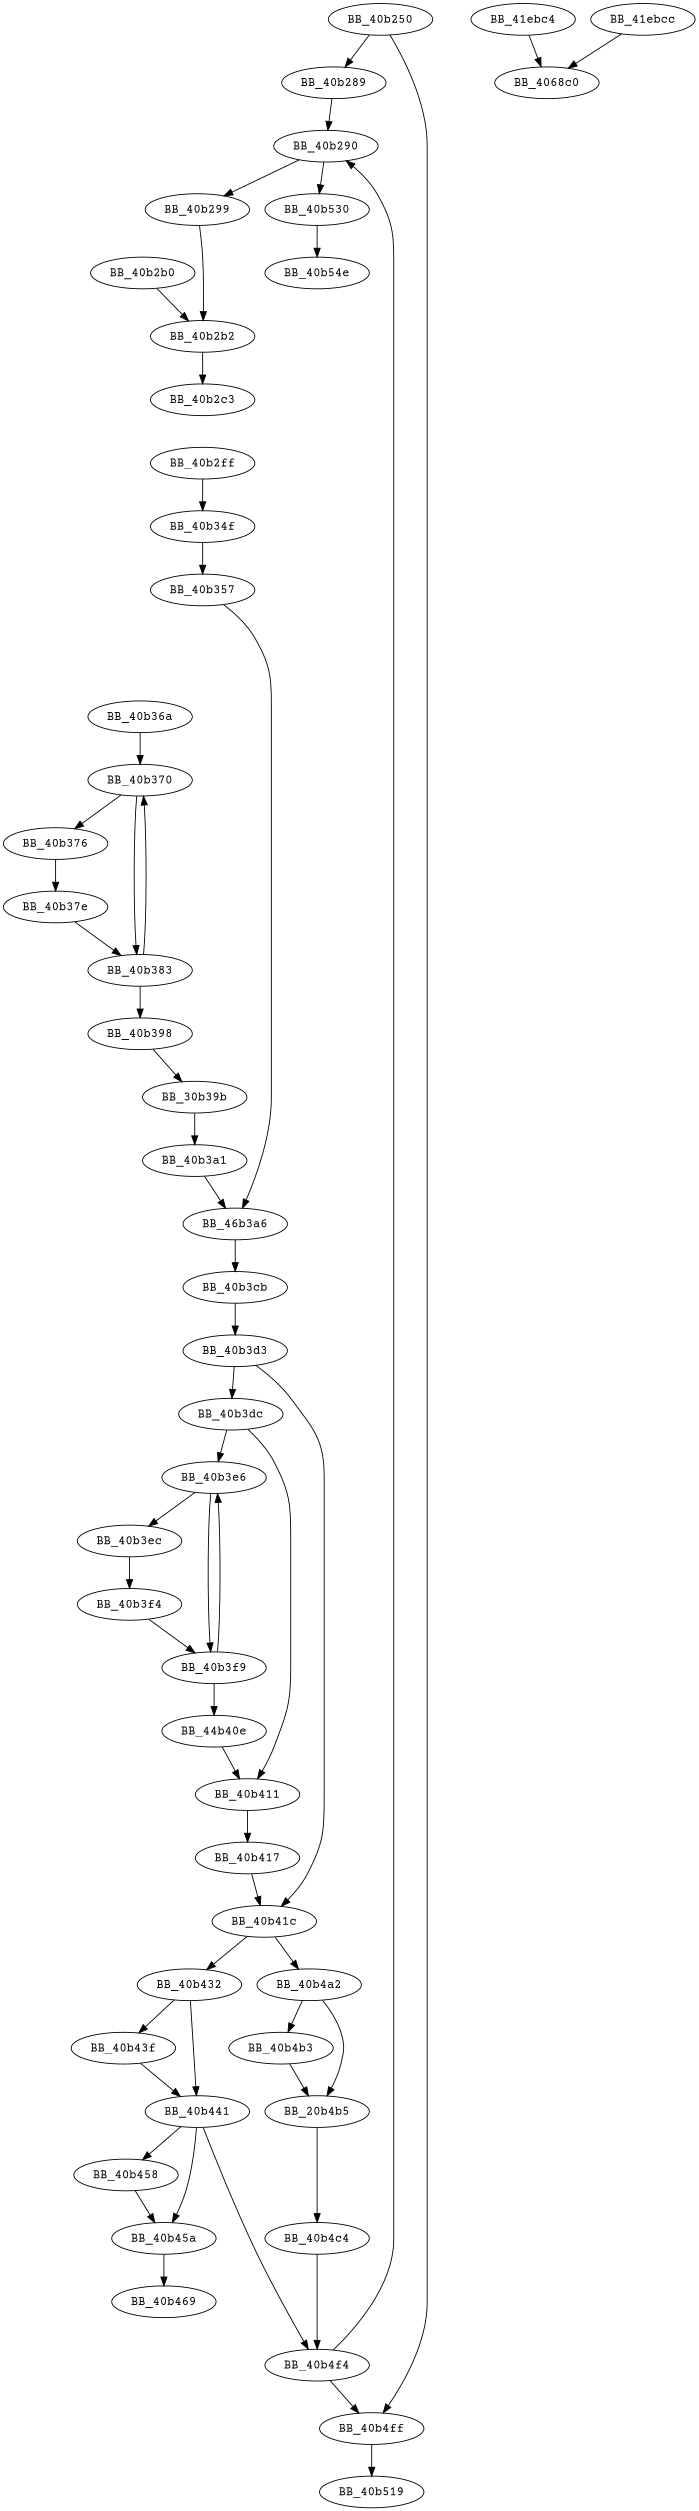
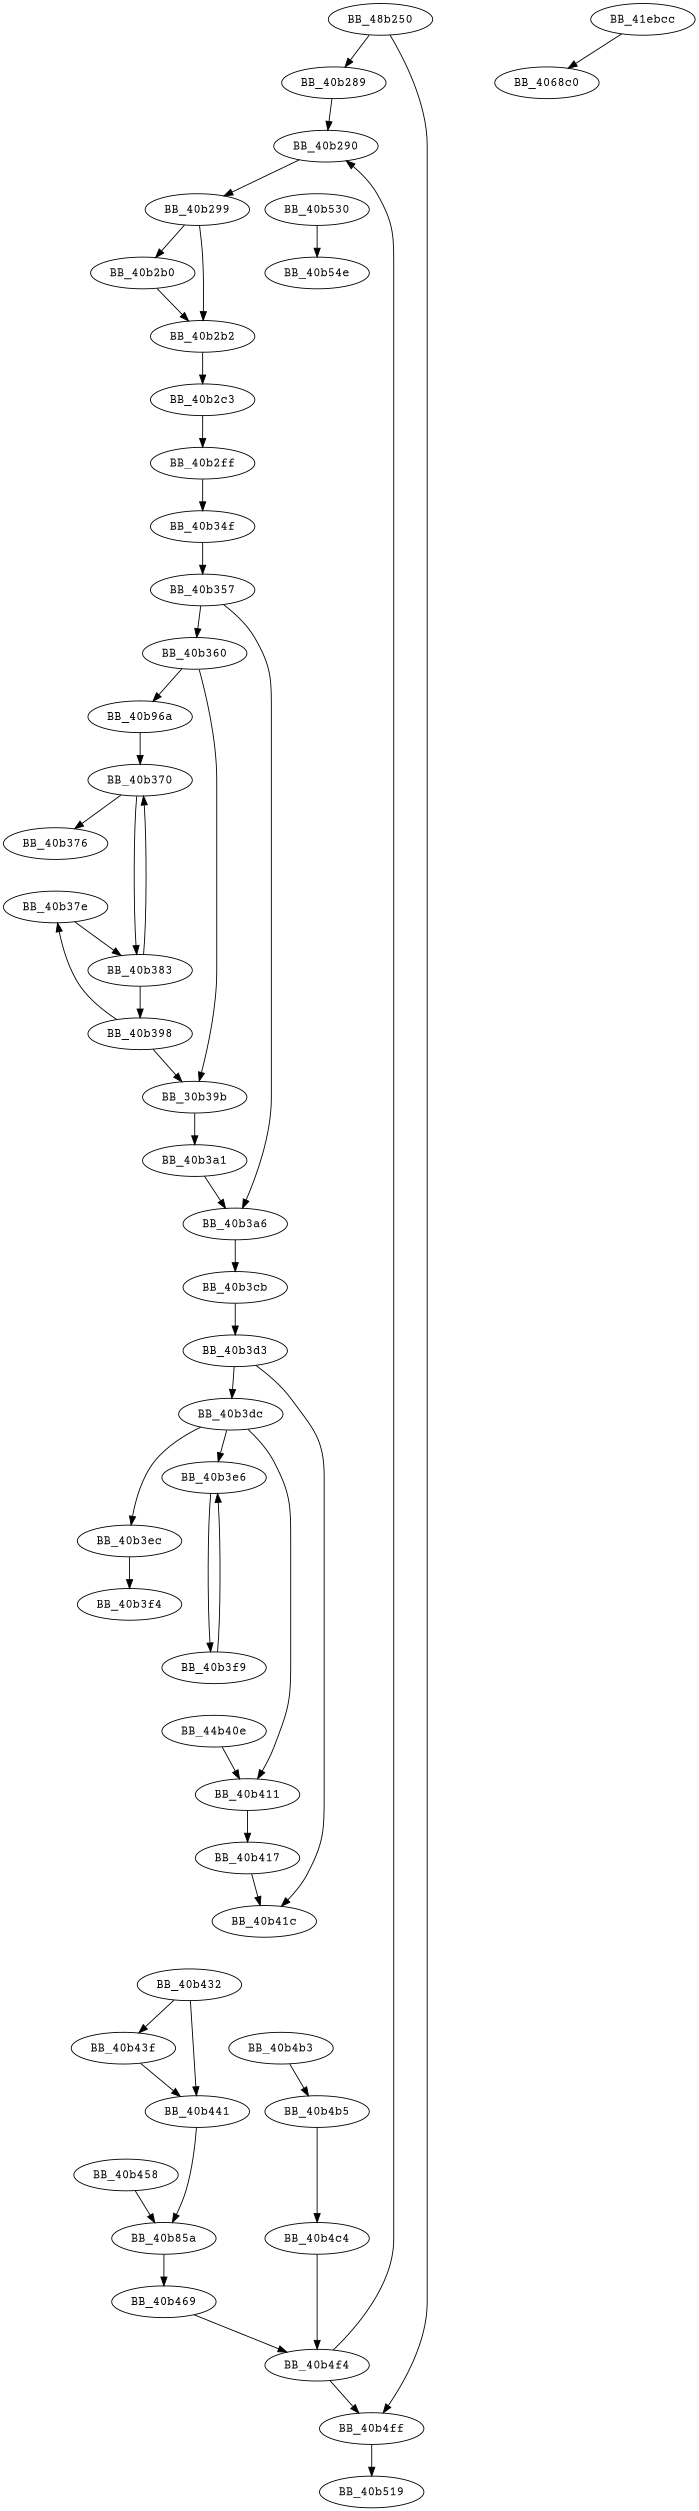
node "BB_40b250": label "BB_40b250" -> "BB_48b250"
node "BB_41ebc4": removed
edge "BB_40b290" -> "BB_40b530": removed
edge "BB_40b299" -> "BB_40b2b0": added
edge "BB_40b2c3" -> "BB_40b2ff": added
node "BB_40b360": added
node "BB_40b36a": label "BB_40b36a" -> "BB_40b96a"
edge "BB_40b376" -> "BB_40b37e": now "BB_40b398" -> "BB_40b37e"
node "BB_46b3a6": label "BB_46b3a6" -> "BB_40b3a6"
edge "BB_40b3e6" -> "BB_40b3ec": now "BB_40b3dc" -> "BB_40b3ec"
edge "BB_40b3f4" -> "BB_40b3f9": removed
edge "BB_40b3f9" -> "BB_44b40e": removed
edge "BB_40b41c" -> "BB_40b432": removed
node "BB_40b4a2": removed
node "BB_20b4b5": label "BB_20b4b5" -> "BB_40b4b5"
edge "BB_40b441" -> "BB_40b458": removed
edge "BB_40b441" -> "BB_40b4f4": now "BB_40b469" -> "BB_40b4f4"
node "BB_40b45a": label "BB_40b45a" -> "BB_40b85a"
